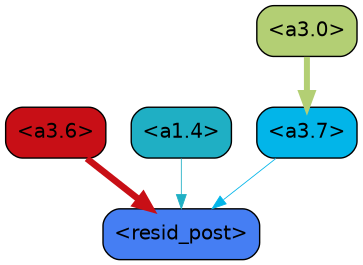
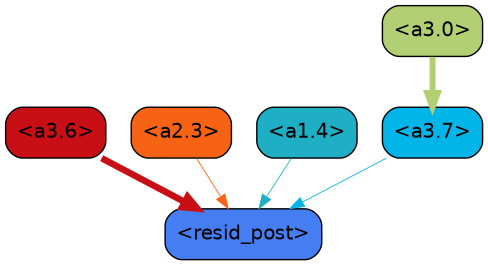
node "<a2.3>": added
